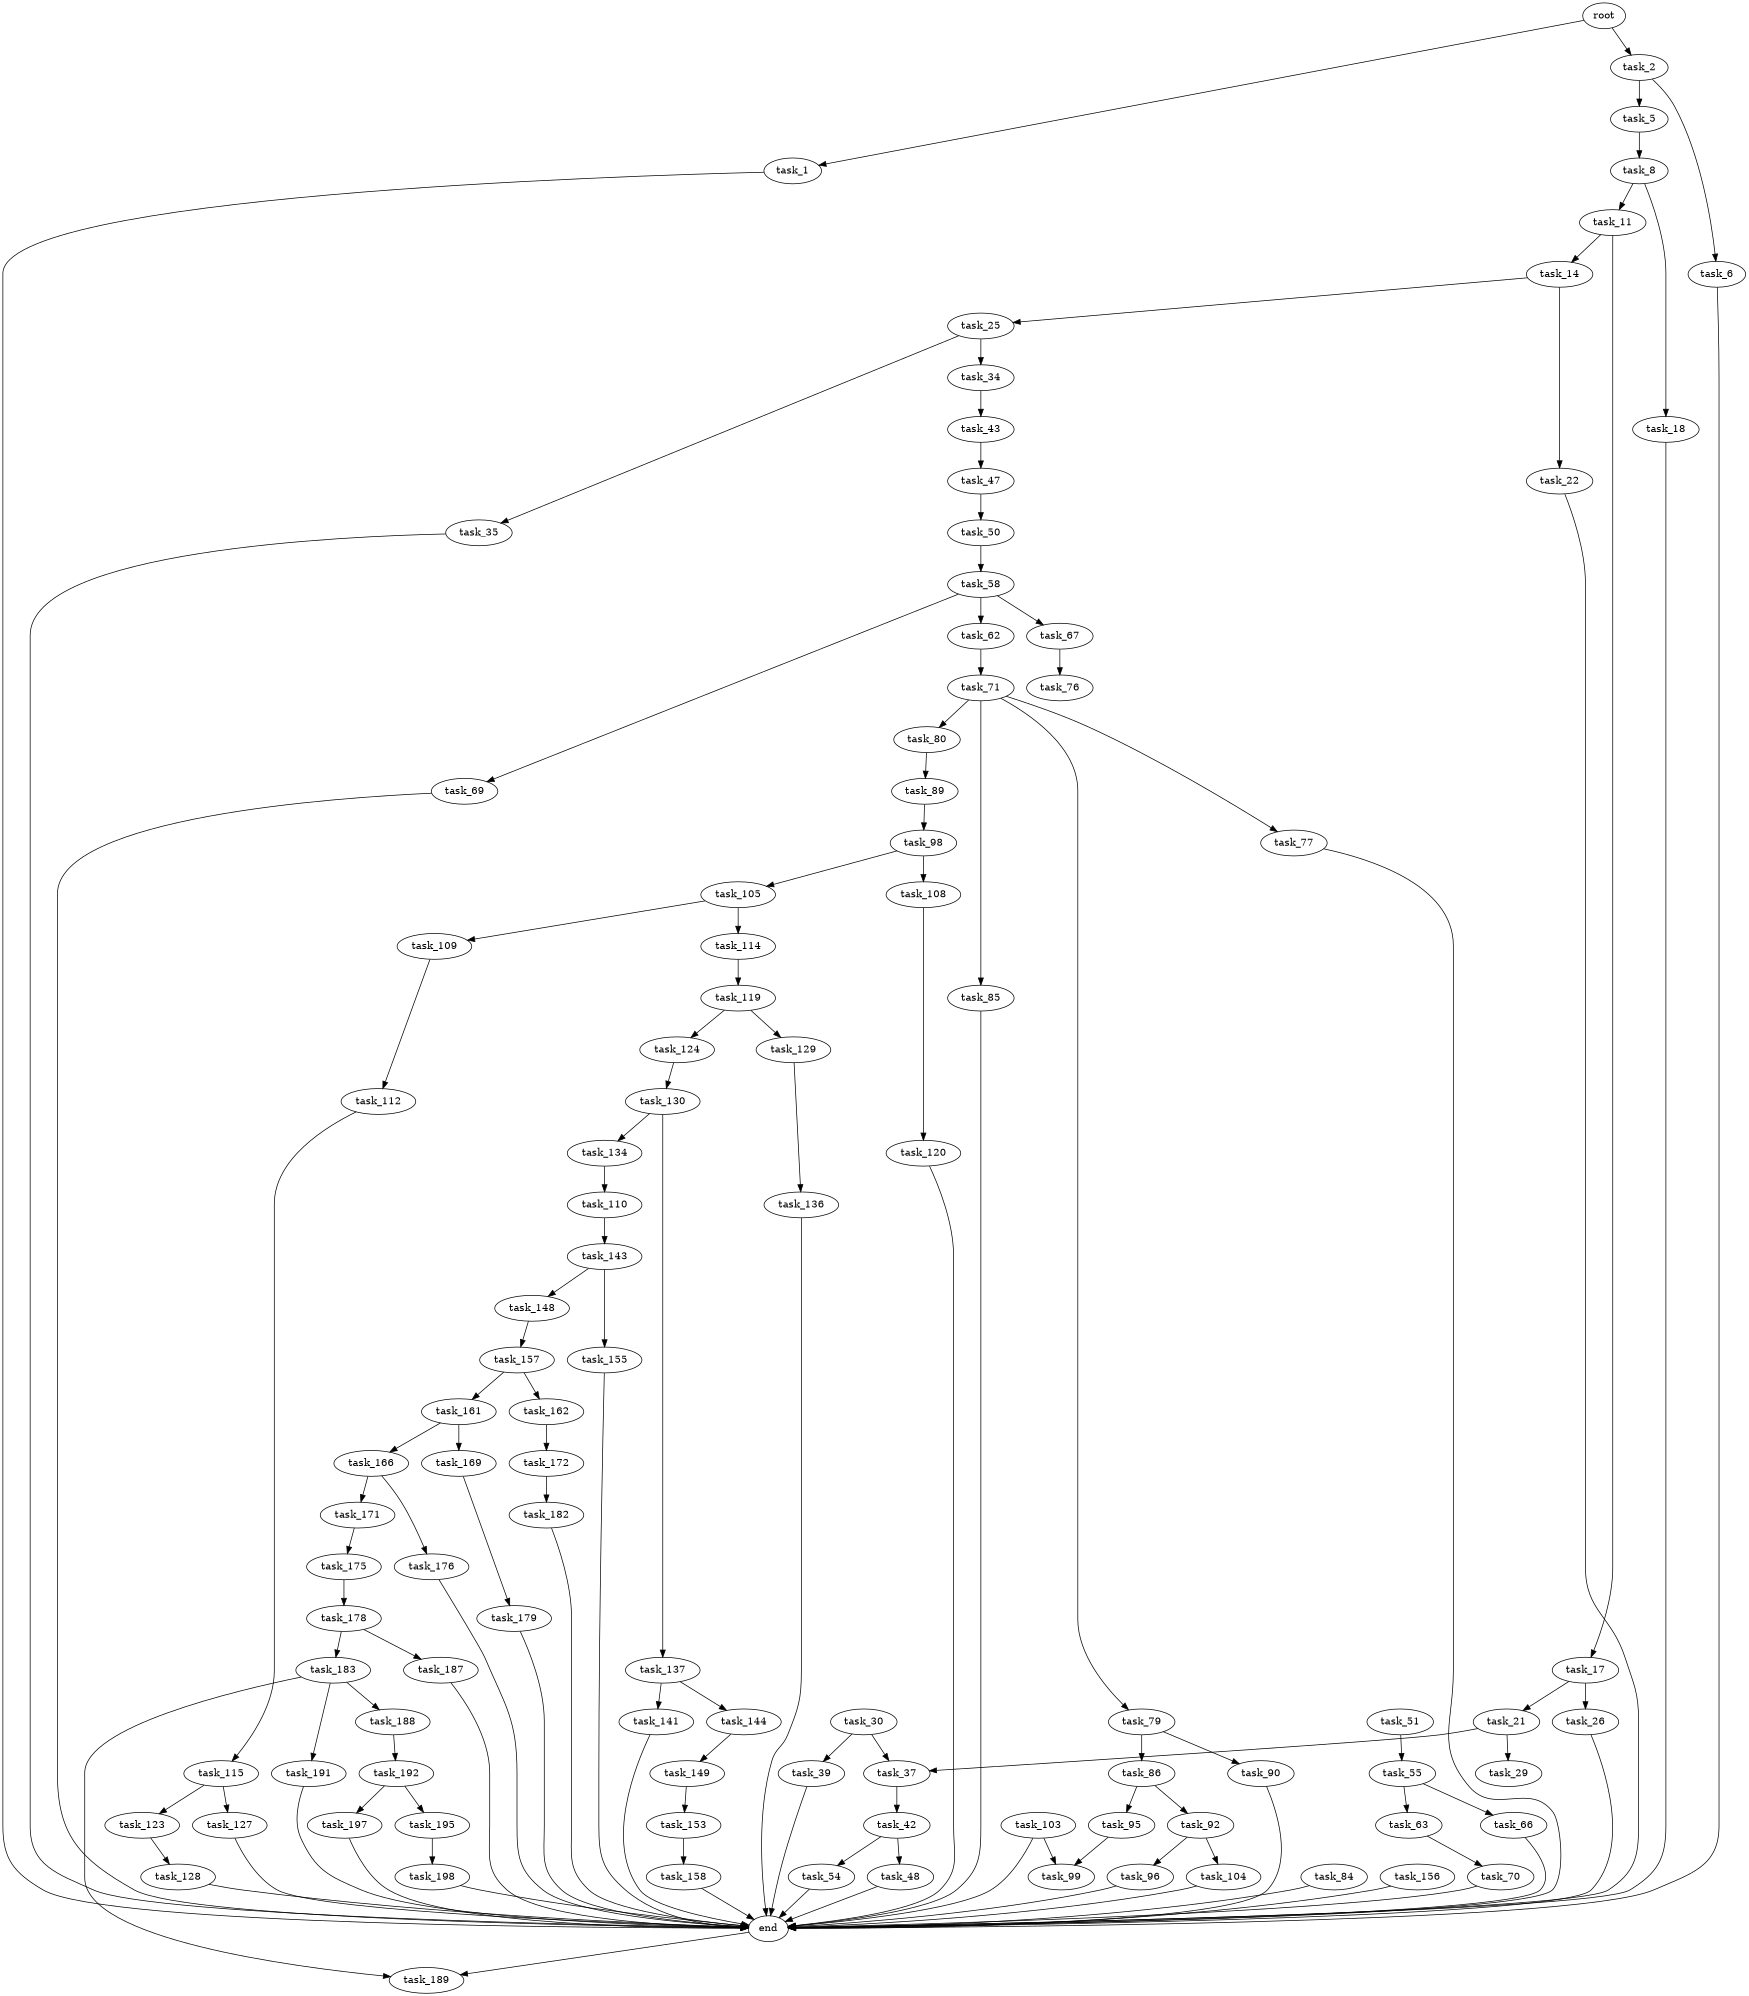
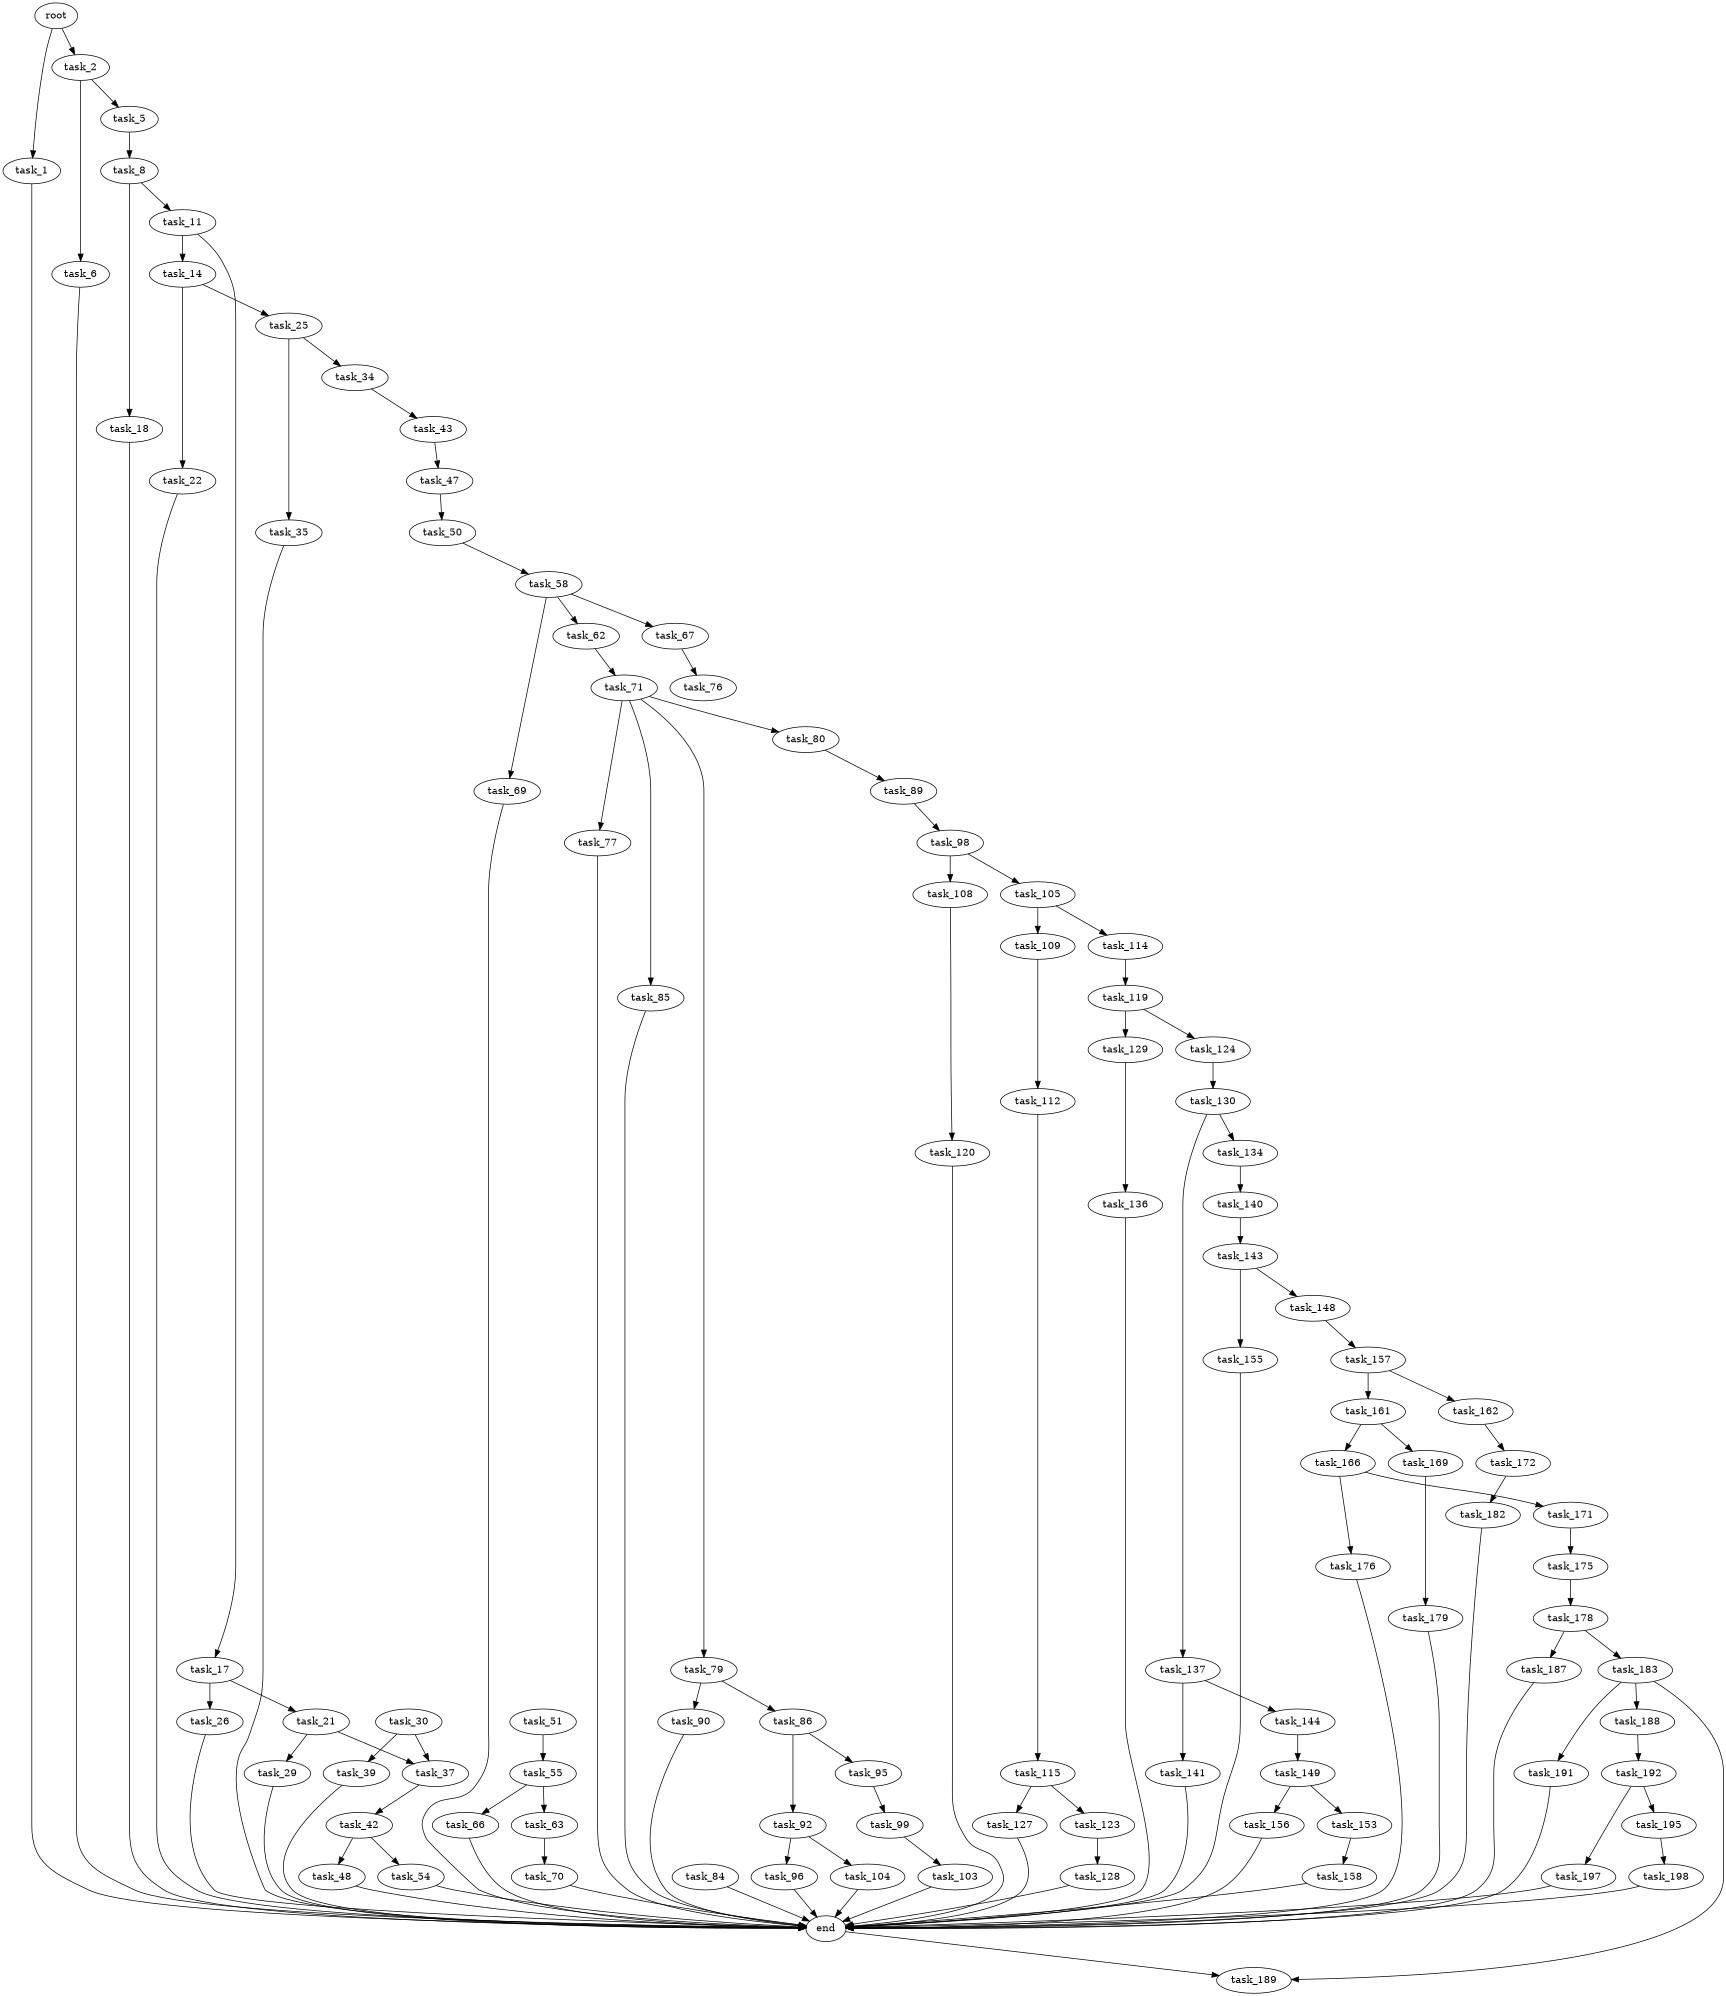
node "task_110": label "task_110" -> "task_140"
edge "task_149" -> "task_156": added
edge "task_103" -> "task_99": reversed
edge "task_29" -> "end": added
